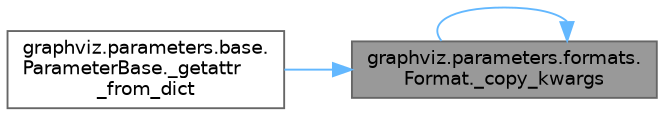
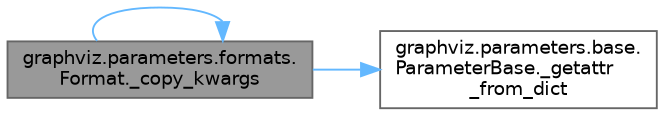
edge "graphviz.parameters.base. ParameterBase._getattr _from_dict" -> "graphviz.parameters.formats. Format._copy_kwargs": reversed
